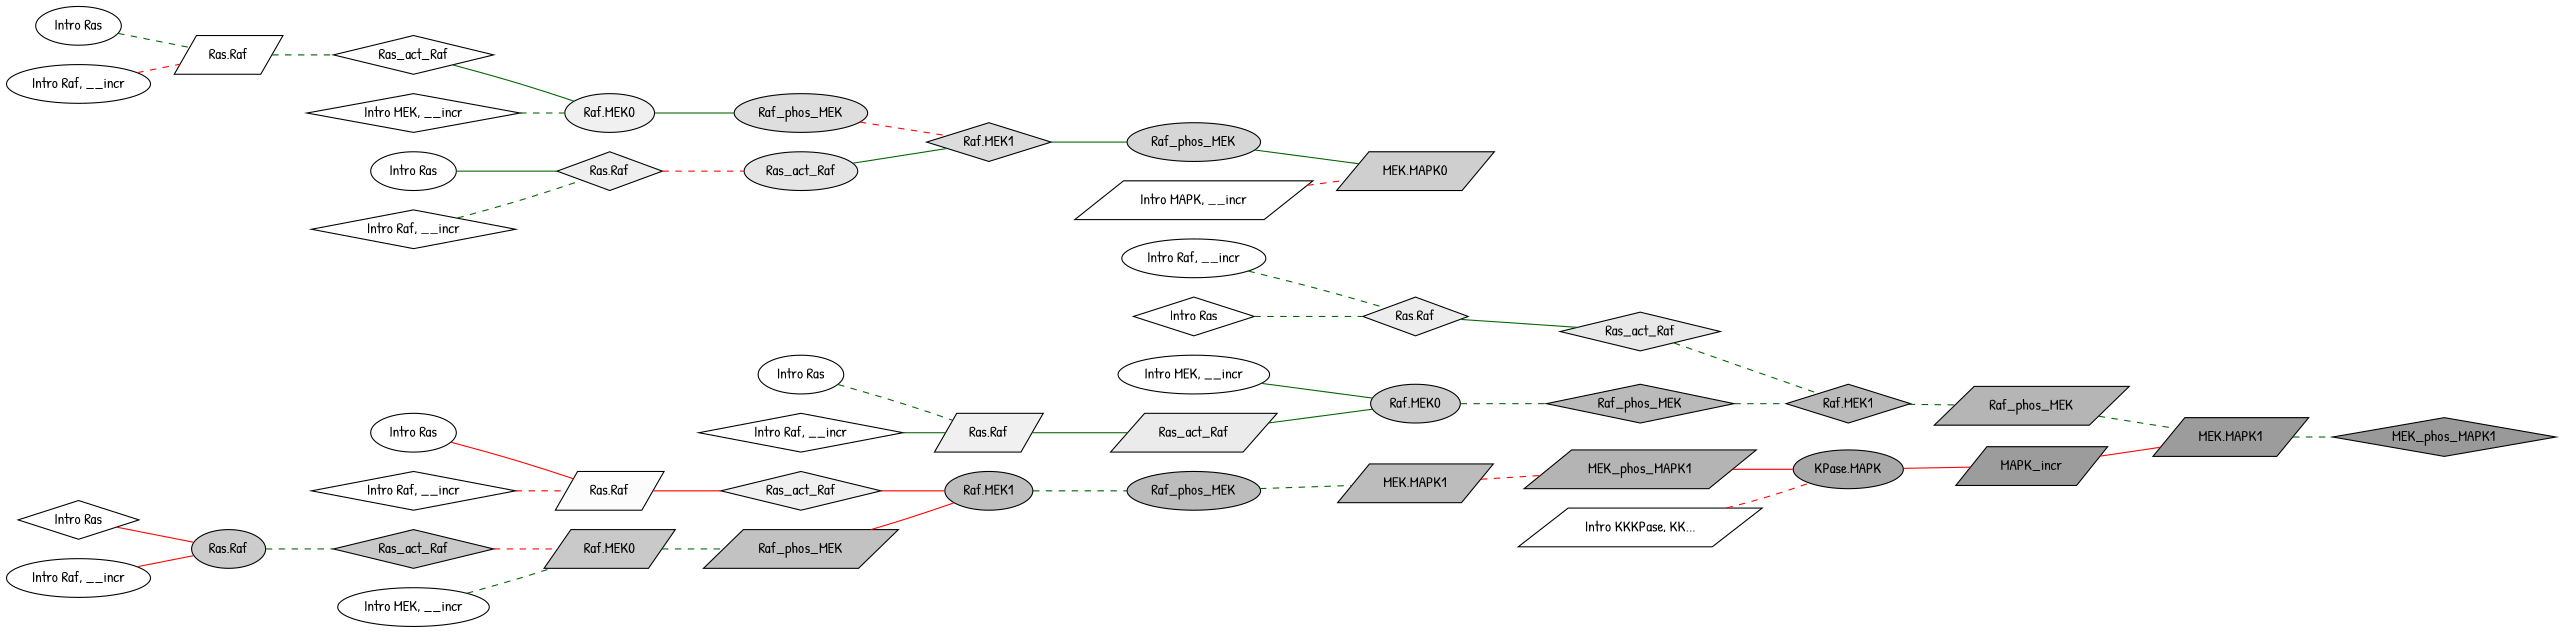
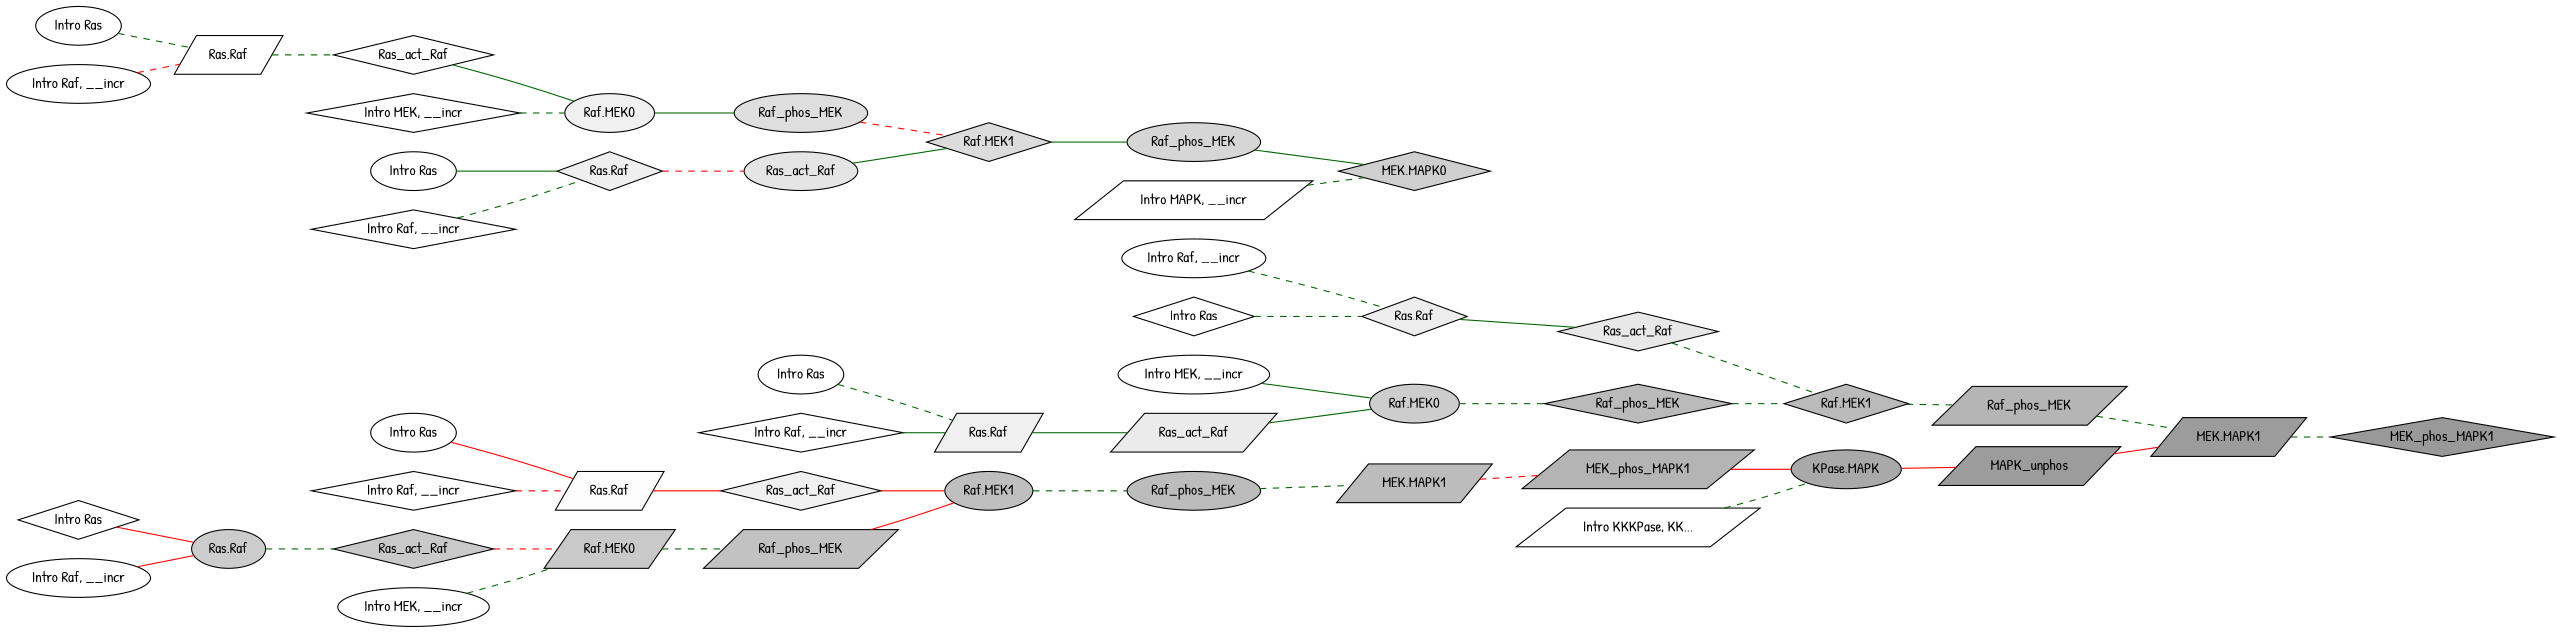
node "MEK.MAPK0": shape parallelogram -> diamond
edge "MEK.MAPK0" -- "Intro MAPK, __incr": color red -> darkgreen
node "MAPK_incr": label "MAPK_incr" -> "MAPK_unphos"
edge "KPase.MAPK" -- "Intro KKKPase, KK...": color red -> darkgreen
